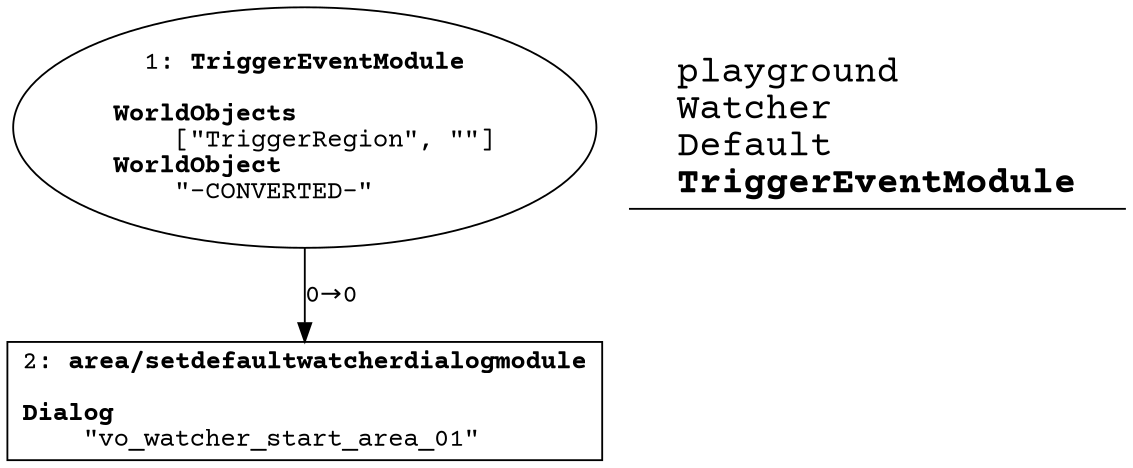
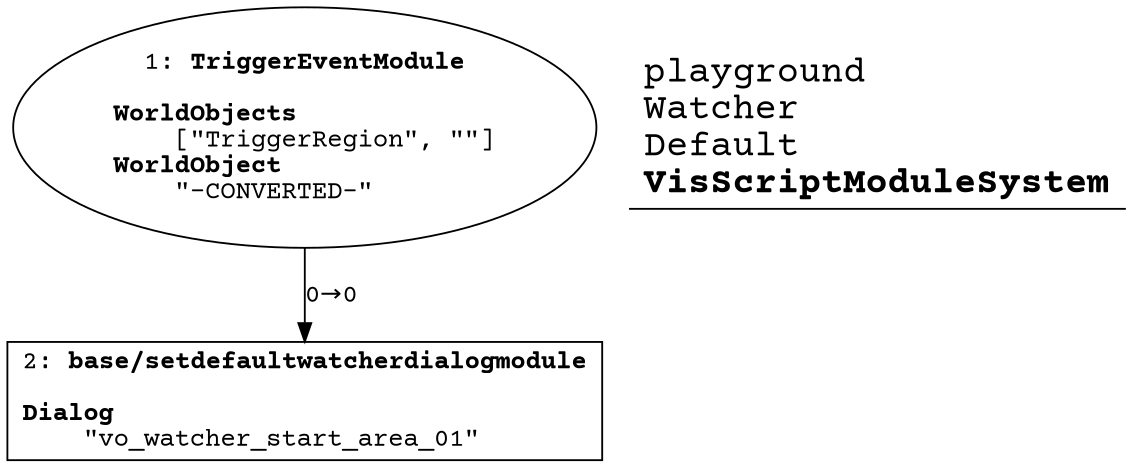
node "playground": text "TriggerEventModule" -> "VisScriptModuleSystem"
node "2:": text "area/setdefaultwatcherdialogmodule" -> "base/setdefaultwatcherdialogmodule"
